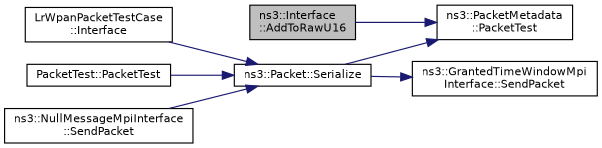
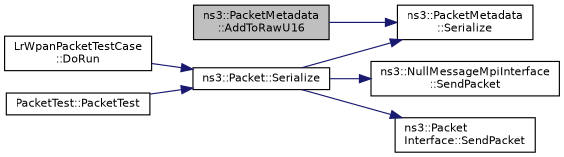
node "ns3::Interface ::AddToRawU16": label "ns3::Interface ::AddToRawU16" -> "ns3::PacketMetadata ::AddToRawU16"
node "ns3::PacketMetadata ::PacketTest": label "ns3::PacketMetadata ::PacketTest" -> "ns3::PacketMetadata ::Serialize"
node "LrWpanPacketTestCase ::Interface": label "LrWpanPacketTestCase ::Interface" -> "LrWpanPacketTestCase ::DoRun"
node "ns3::GrantedTimeWindowMpi Interface::SendPacket": label "ns3::GrantedTimeWindowMpi Interface::SendPacket" -> "ns3::Packet Interface::SendPacket"
edge "ns3::NullMessageMpiInterface ::SendPacket" -> "ns3::Packet::Serialize": reversed
